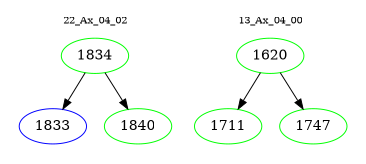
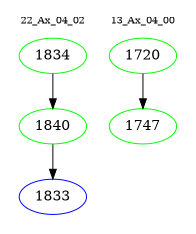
node "1620": label "1620" -> "1720"
edge "1834" -> "1833": now "1840" -> "1833"
node "1711": removed
